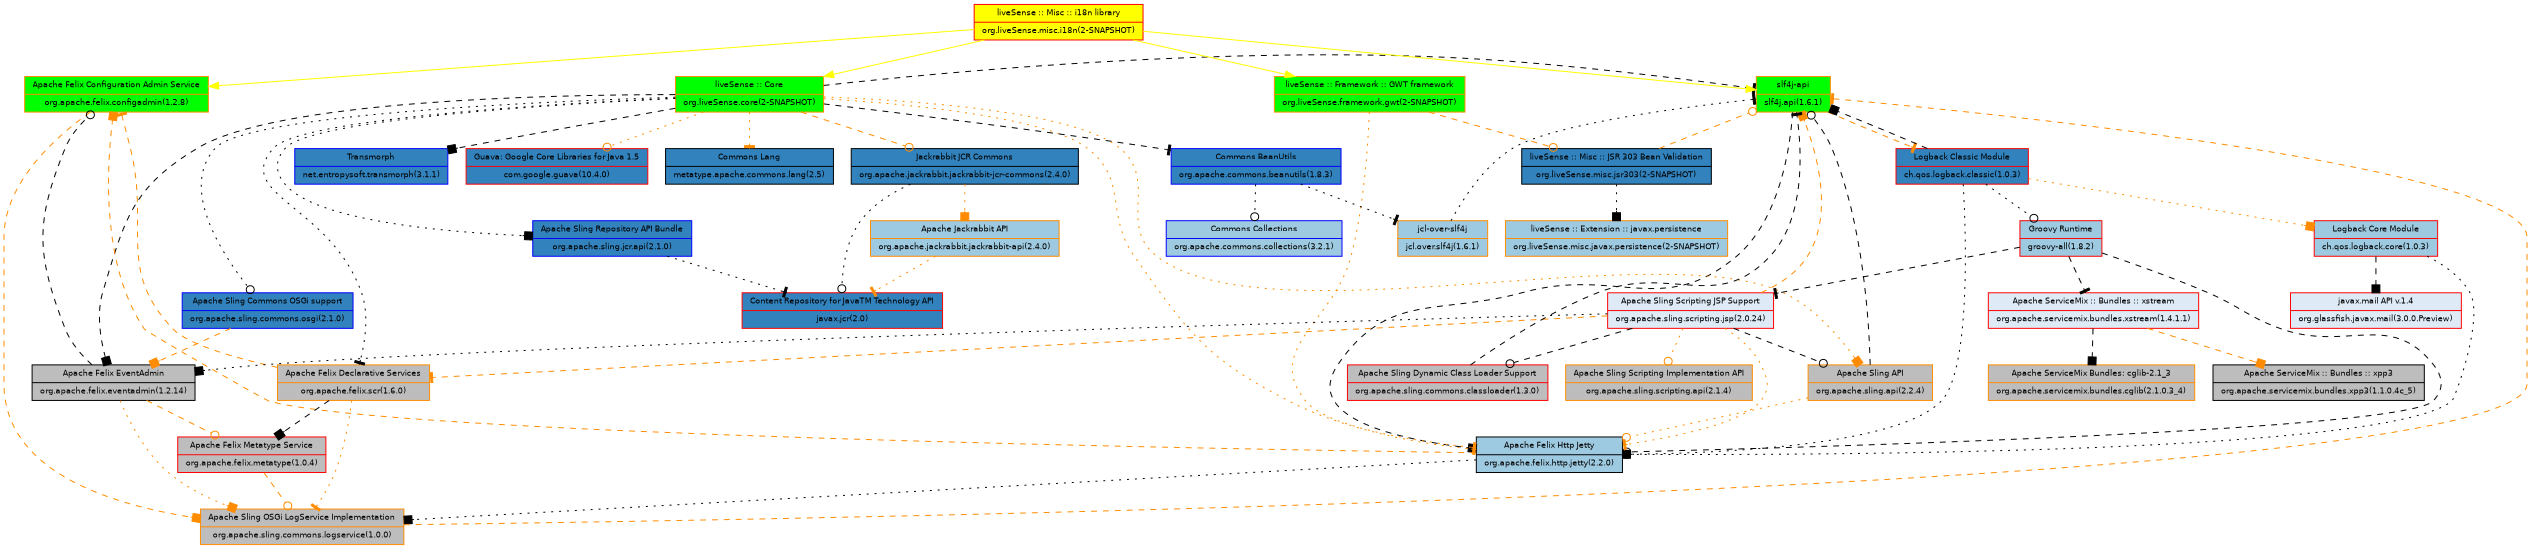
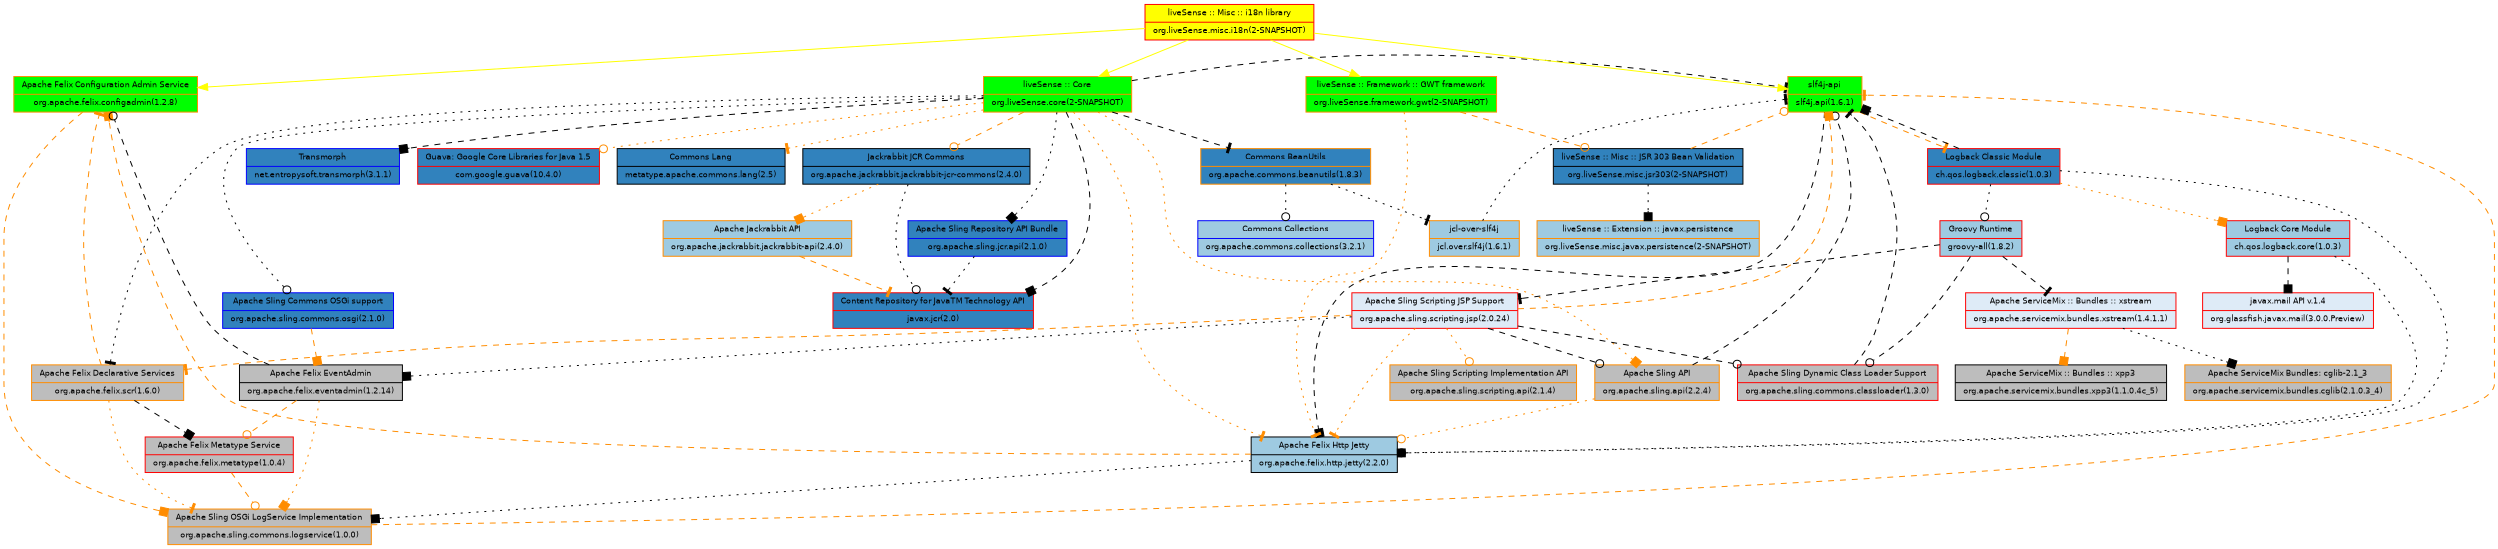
edge "liveSense :: Core" -> "Apache Felix EventAdmin": now "liveSense :: Core" -> "Content Repository for JavaTM Technology API"
node "Commons BeanUtils": color blue -> darkorange
edge "Apache Jackrabbit API" -> "Content Repository for JavaTM Technology API": style dotted -> dashed
edge "Apache ServiceMix :: Bundles :: xstream" -> "Apache ServiceMix Bundles: cglib-2.1_3": style dashed -> dotted
edge "Groovy Runtime" -> "Apache Felix Http Jetty": now "Groovy Runtime" -> "Apache Sling Dynamic Class Loader Support"
